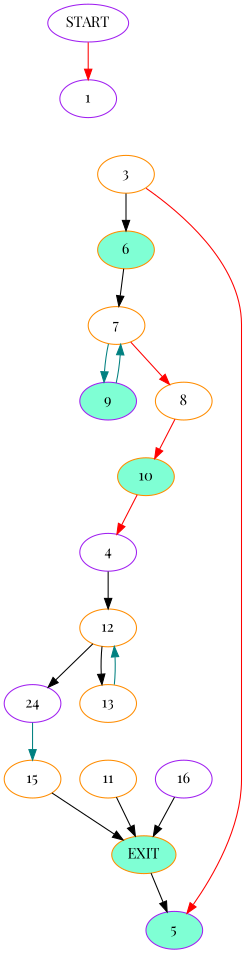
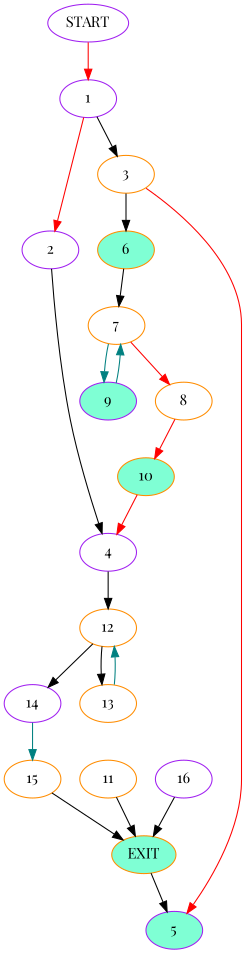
edge "1" -> "3": added
node "2": added
node "24": label "24" -> "14"
